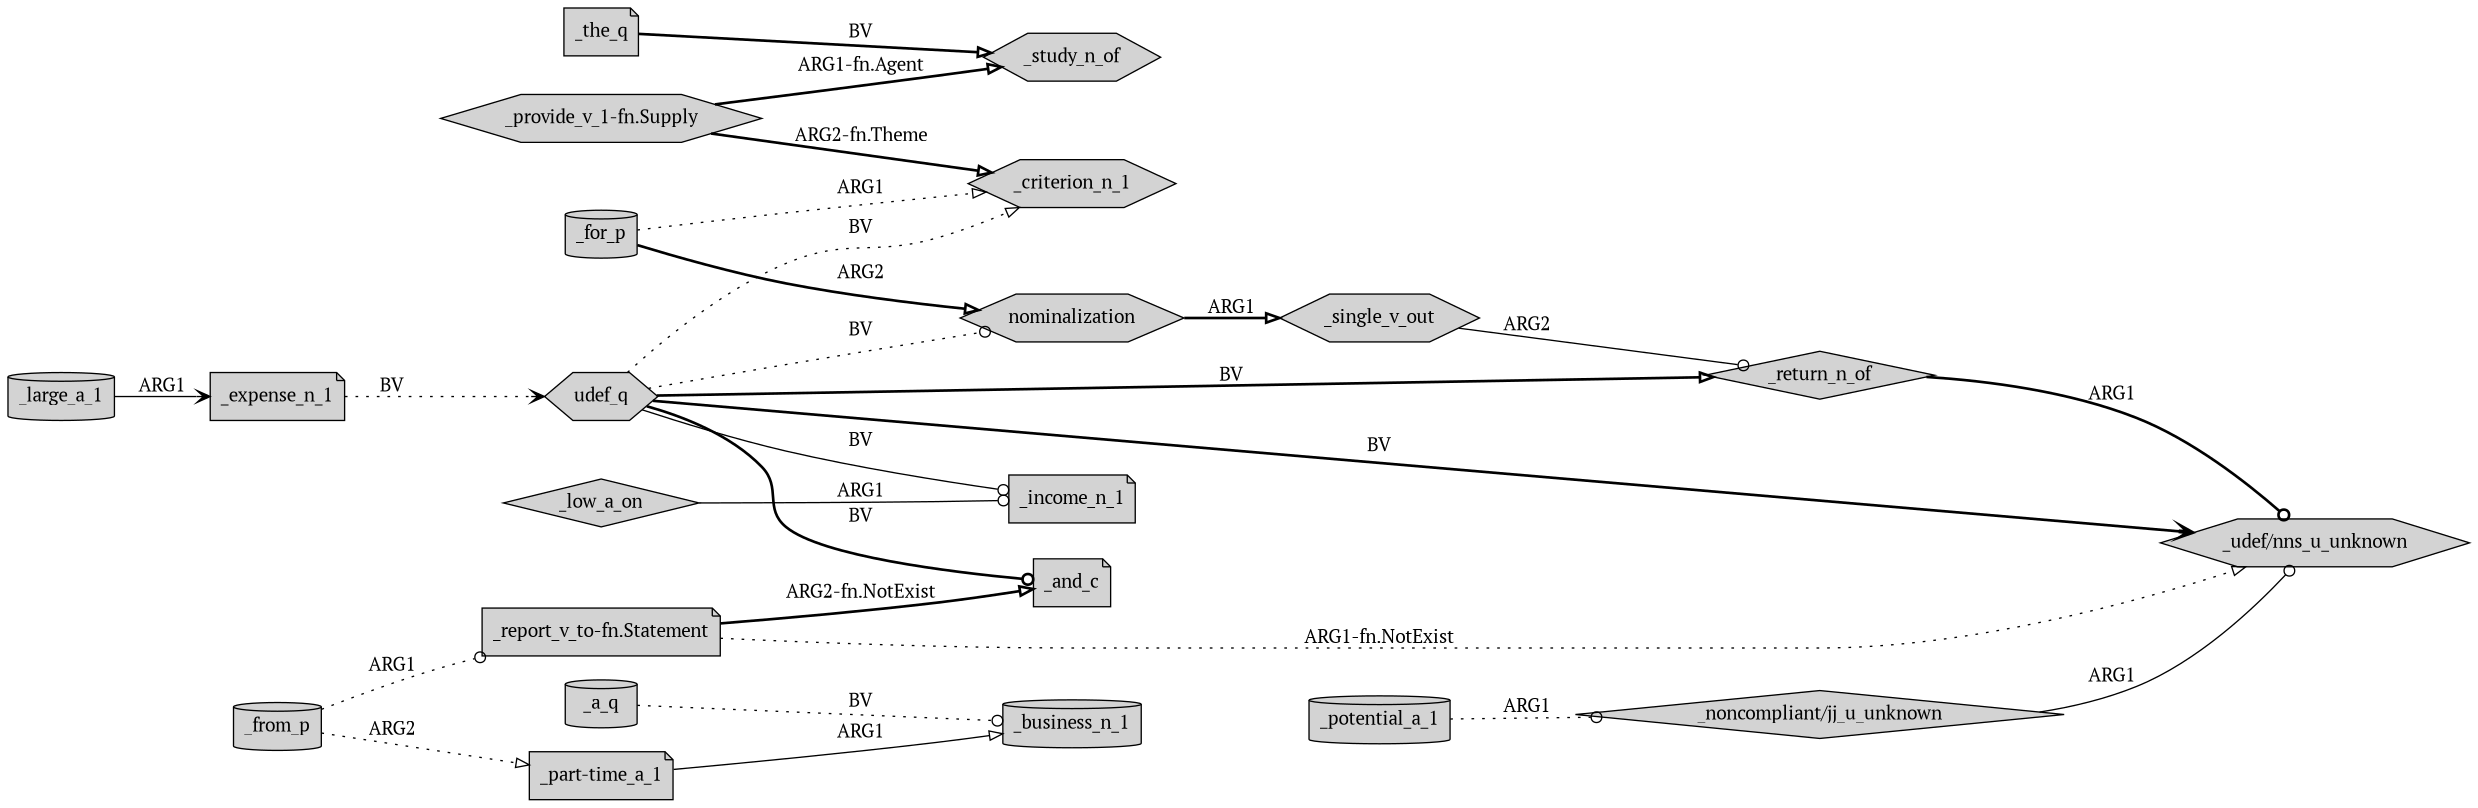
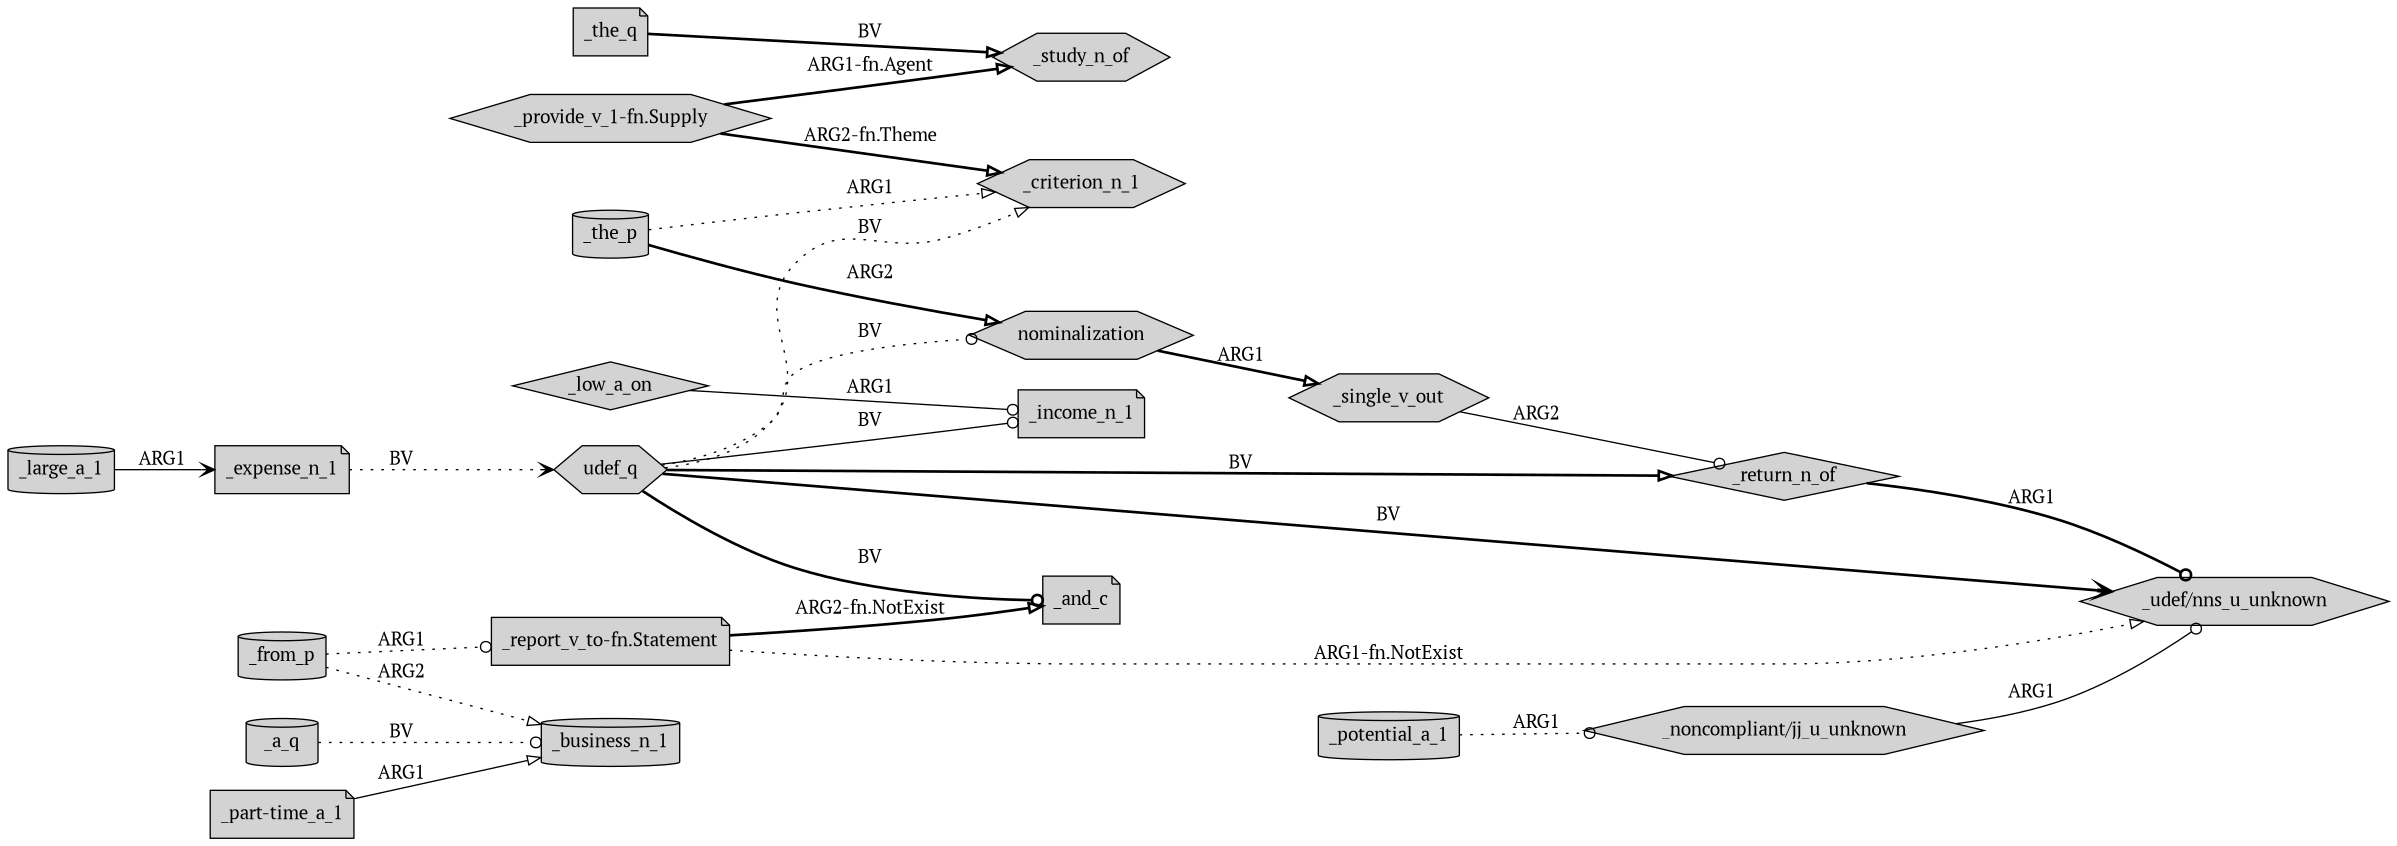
node "_for_p": label "_for_p" -> "_the_p"
node "_noncompliant/jj_u_unknown": shape diamond -> hexagon
edge "_from_p" -> "_part-time_a_1": now "_from_p" -> "_business_n_1"
